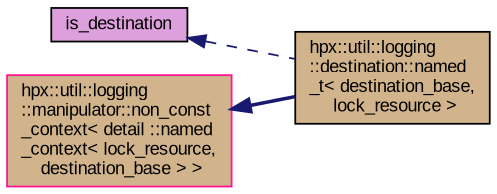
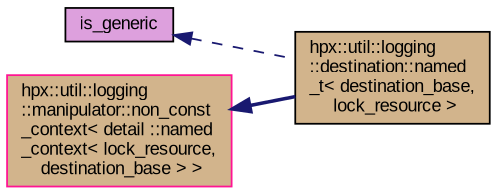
node "is_destination": label "is_destination" -> "is_generic"
